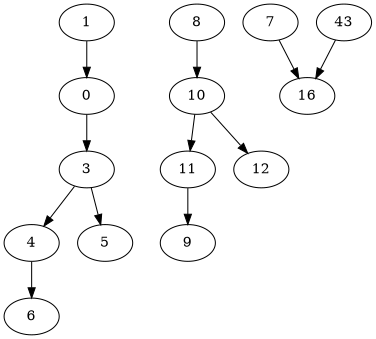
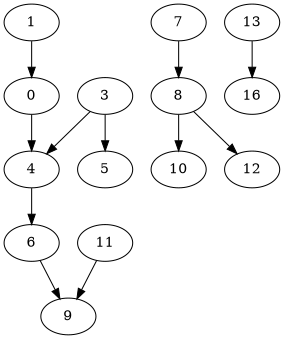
node "43": label "43" -> "13"
edge "7" -> "16": now "7" -> "8"
edge "10" -> "11": removed
edge "0" -> "3": now "0" -> "4"
edge "10" -> "12": now "8" -> "12"
edge "6" -> "9": added
